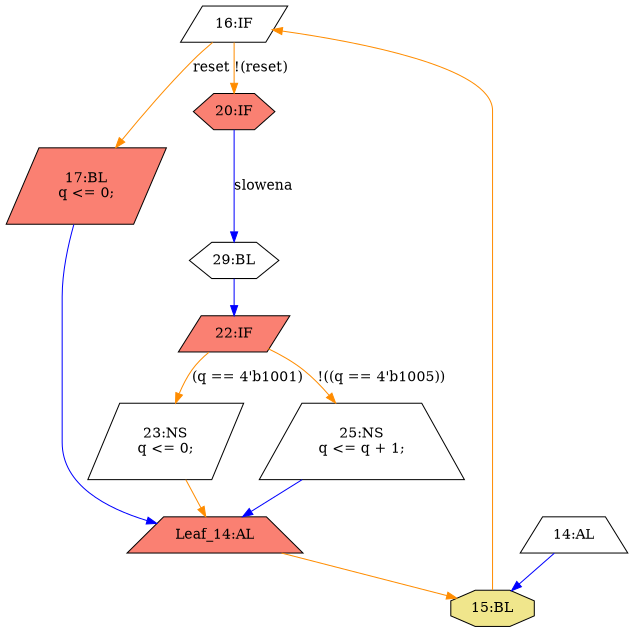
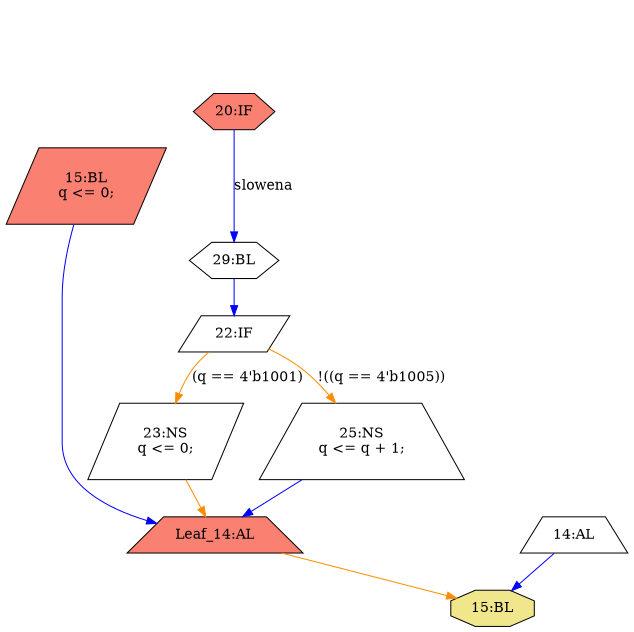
node "16:IF": removed
node "17:BL q <= 0;": label "17:BL q <= 0;" -> "15:BL q <= 0;"
node "22:IF": fillcolor salmon -> white
